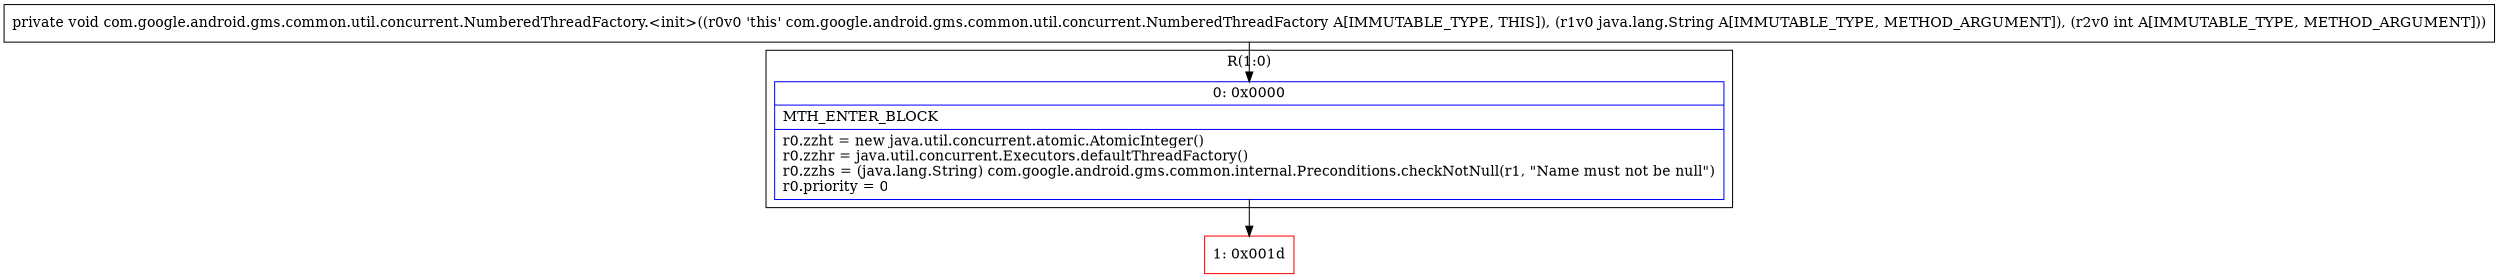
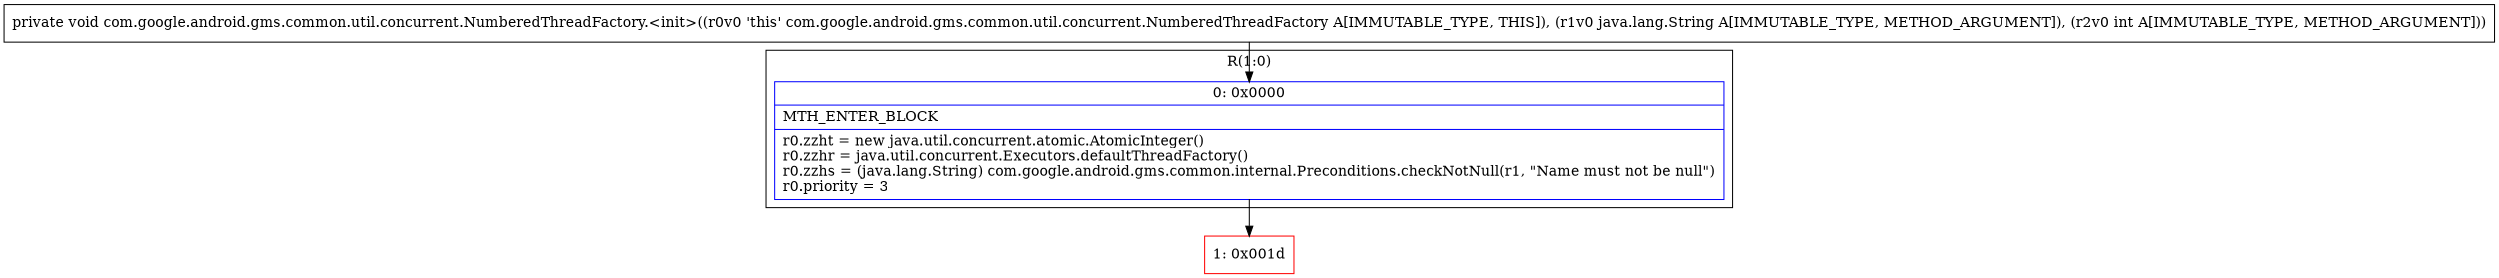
node "0: 0x0000": text "r0.priority = 0" -> "r0.priority = 3"
